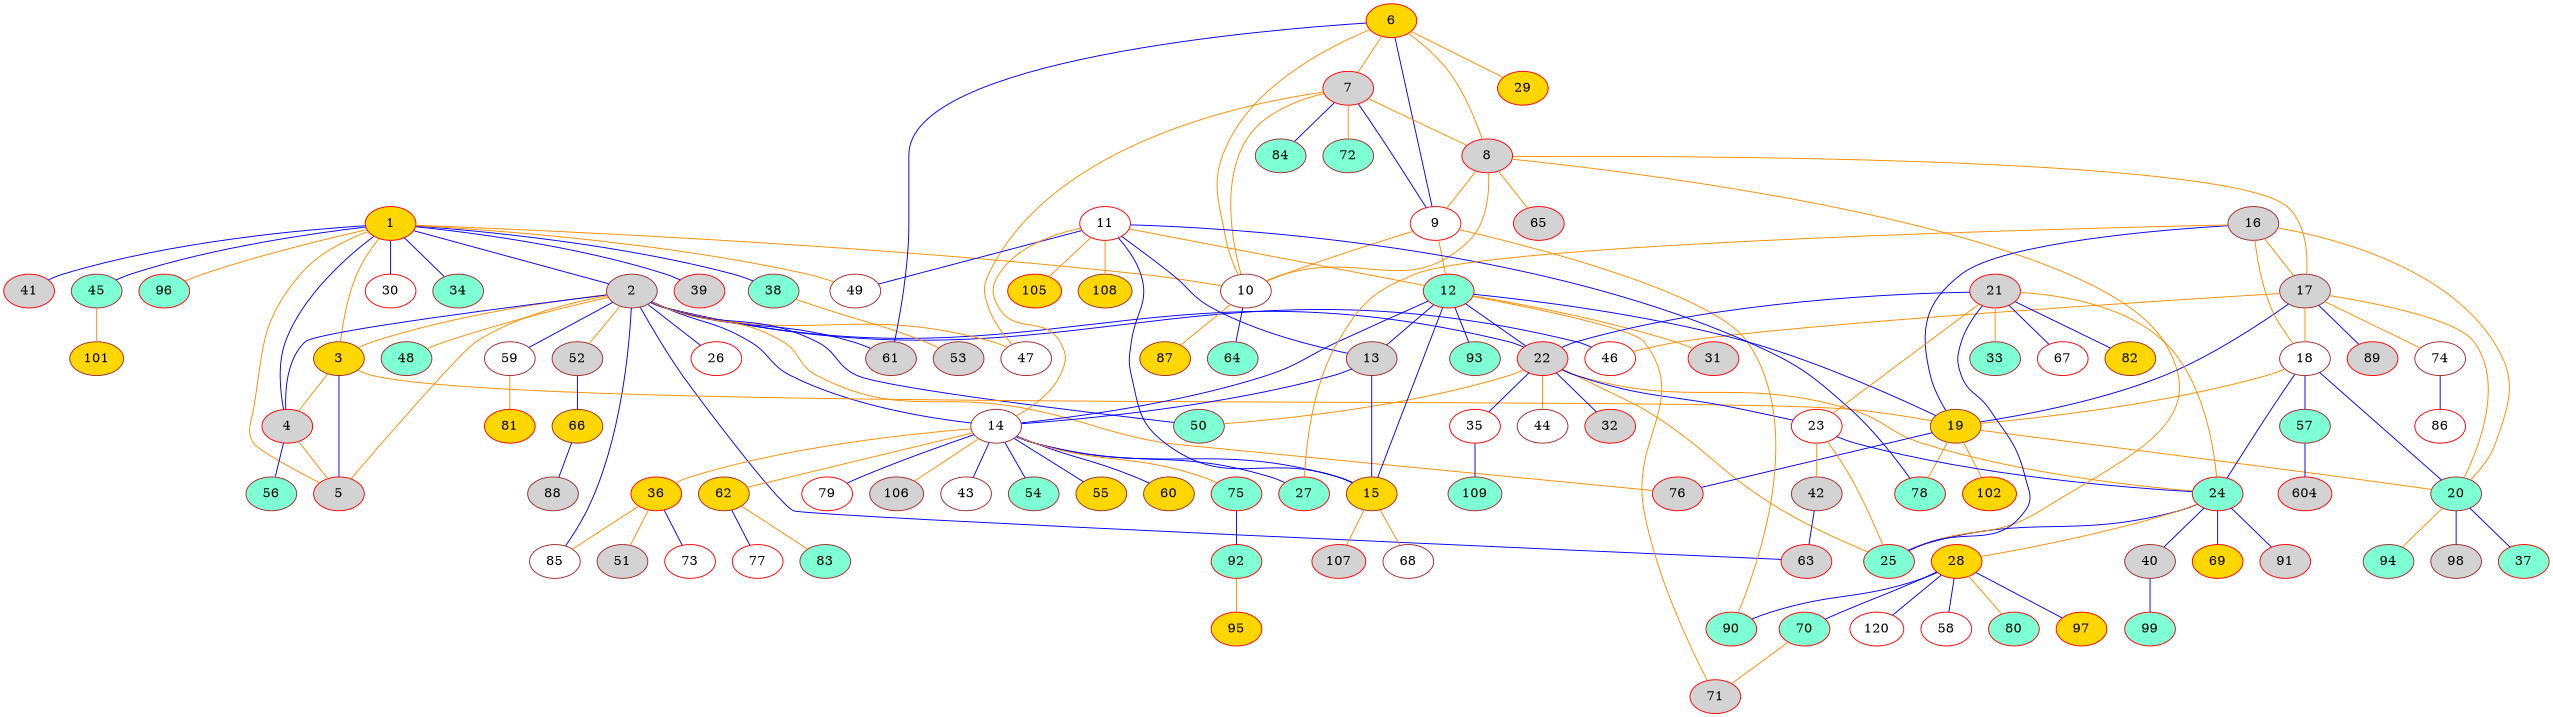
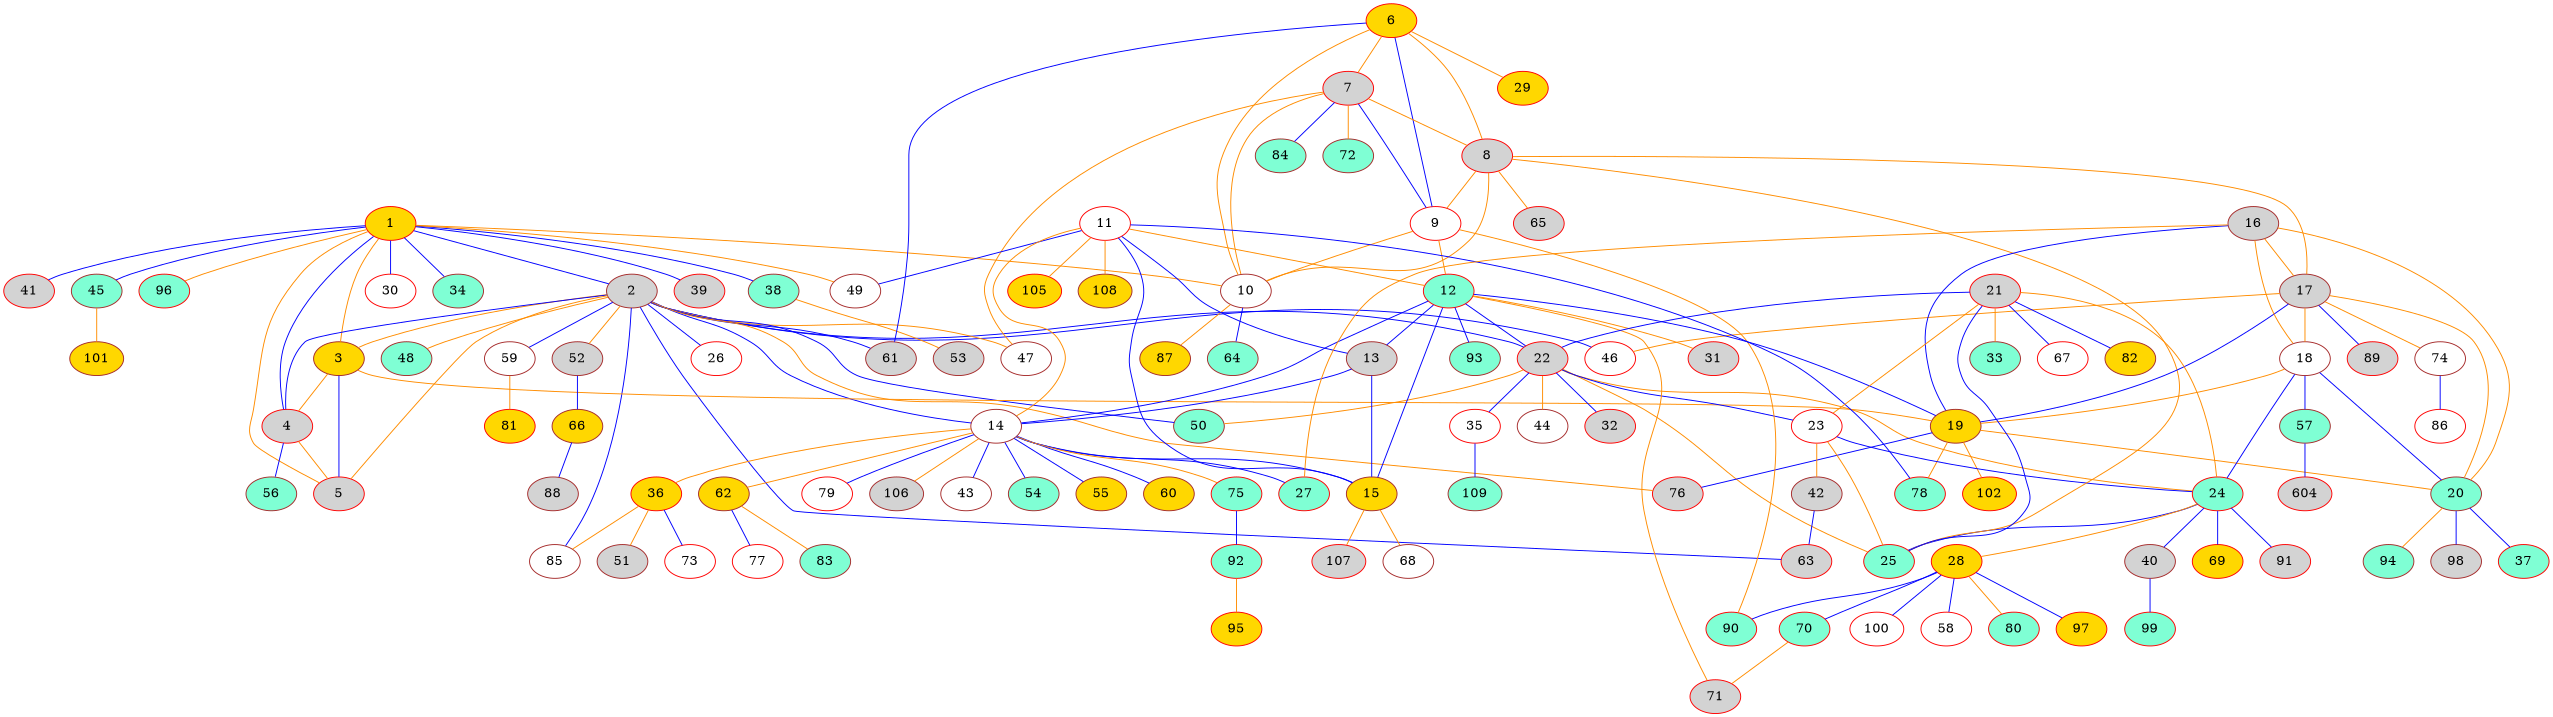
node "120": label "120" -> "100"
